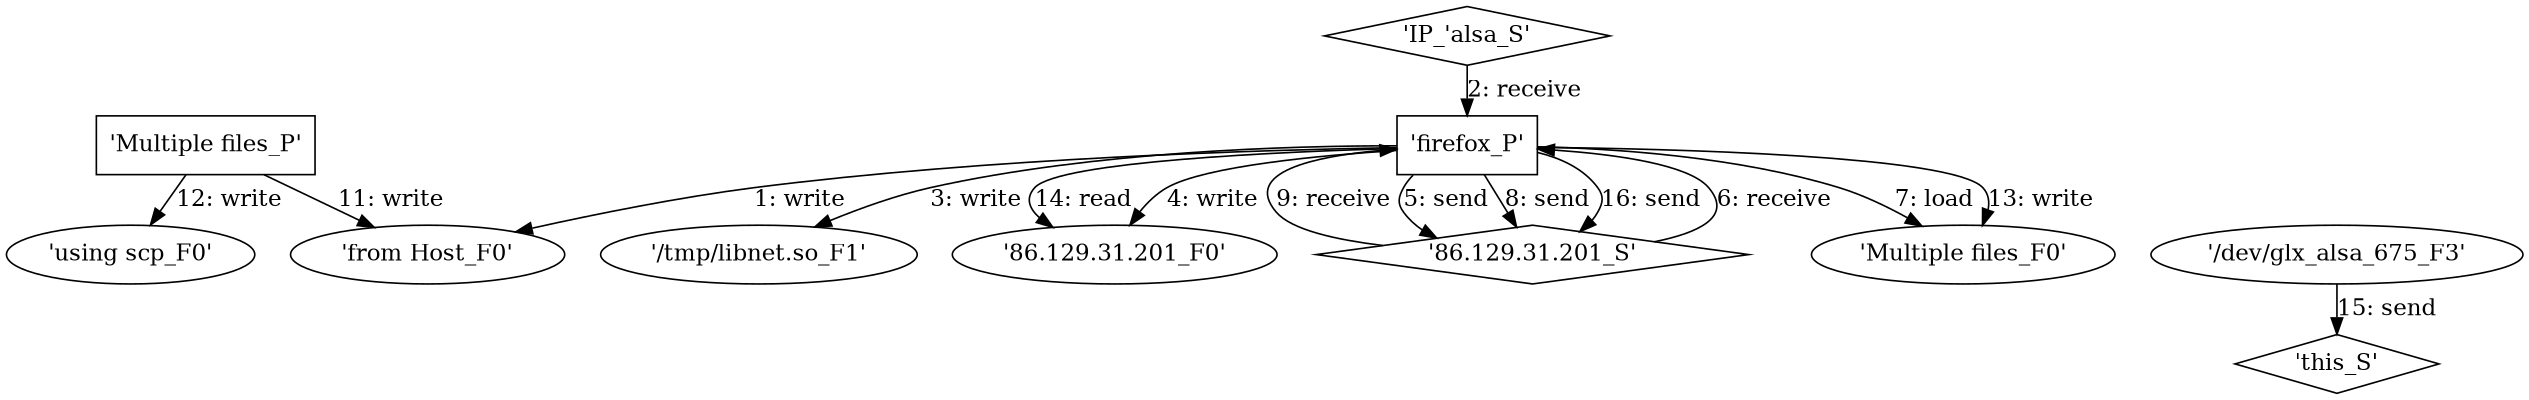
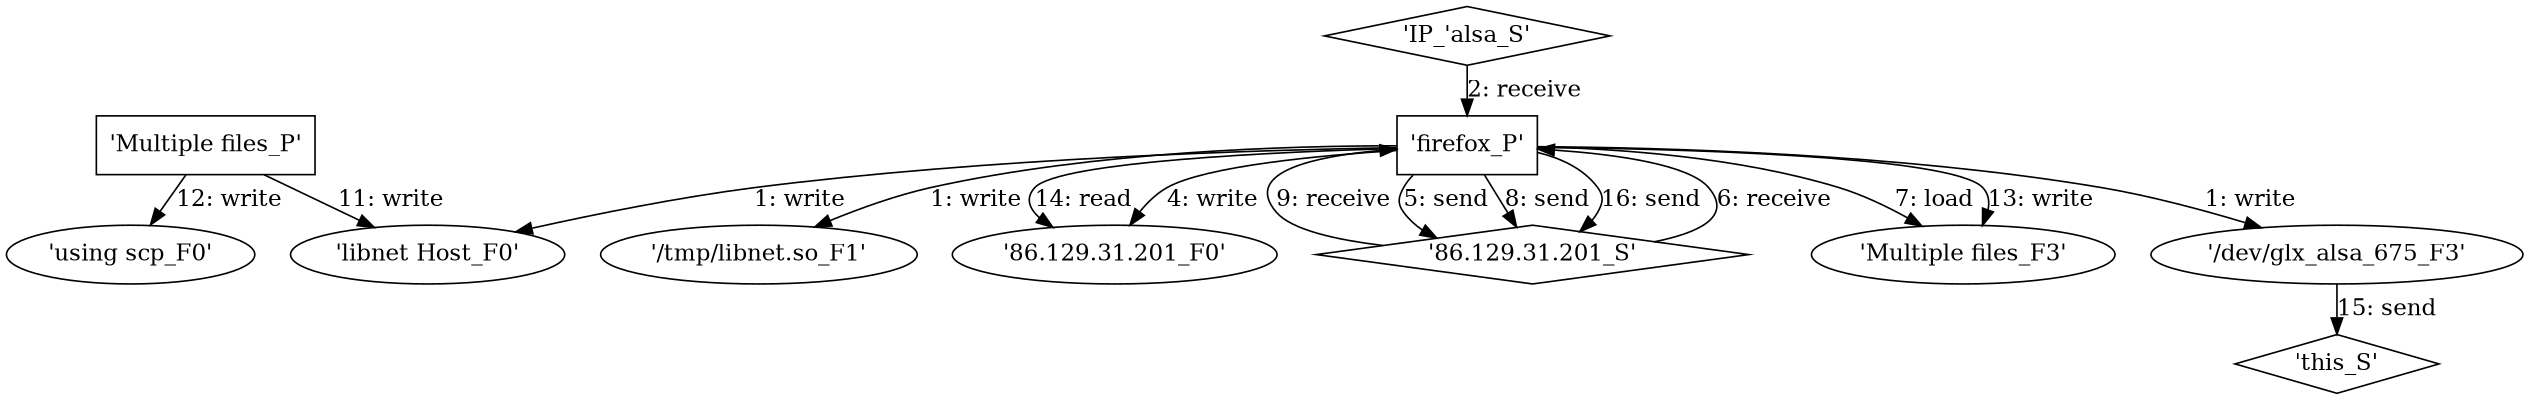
edge "'firefox_P'" -> "'/dev/glx_alsa_675_F3'": added, label "1: write"
edge "'firefox_P'" -> "'/tmp/libnet.so_F1'": label "3: write" -> "1: write"
node "'from Host_F0'": label "'from Host_F0'" -> "'libnet Host_F0'"
node "'Multiple files_F0'": label "'Multiple files_F0'" -> "'Multiple files_F3'"
